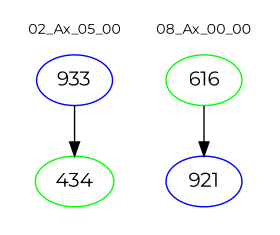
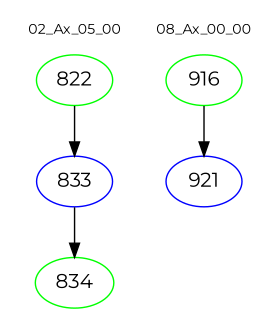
node "933": label "933" -> "833"
node "822": added
node "616": label "616" -> "916"
node "434": label "434" -> "834"
